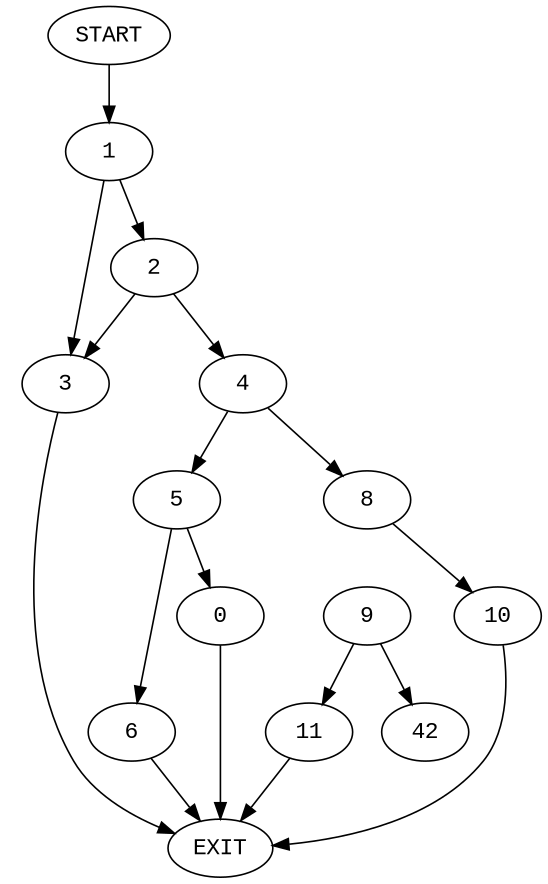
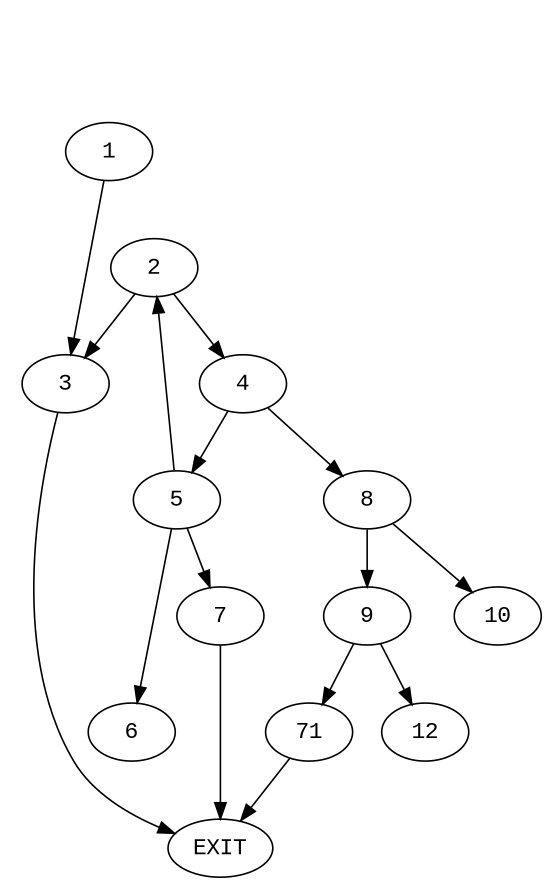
node "START": removed
edge "1" -> "2": now "5" -> "2"
edge "8" -> "9": added
node "0": label "0" -> "7"
node "11": label "11" -> "71"
node "42": label "42" -> "12"
edge "6" -> "EXIT": removed
edge "10" -> "EXIT": removed
